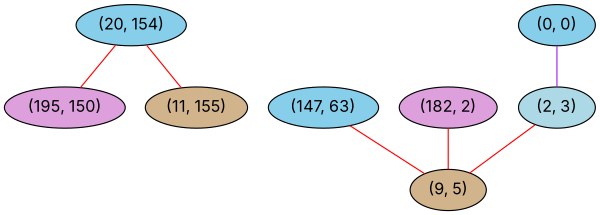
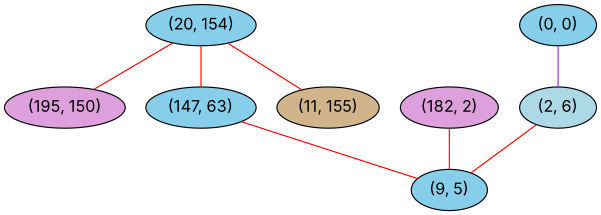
edge "(20, 154)" -- "(147, 63)": added
node "(2, 3)": label "(2, 3)" -> "(2, 6)"
node "(9, 5)": fillcolor tan -> skyblue
